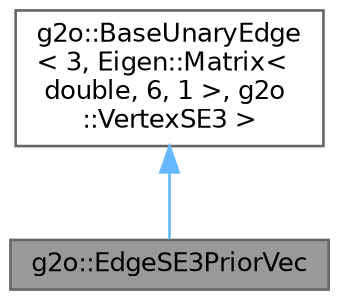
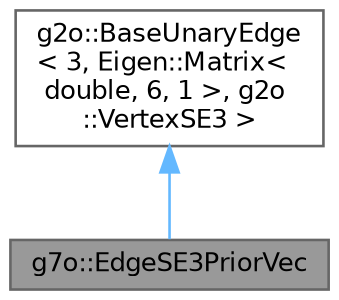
node "g2o::EdgeSE3PriorVec": label "g2o::EdgeSE3PriorVec" -> "g7o::EdgeSE3PriorVec"
